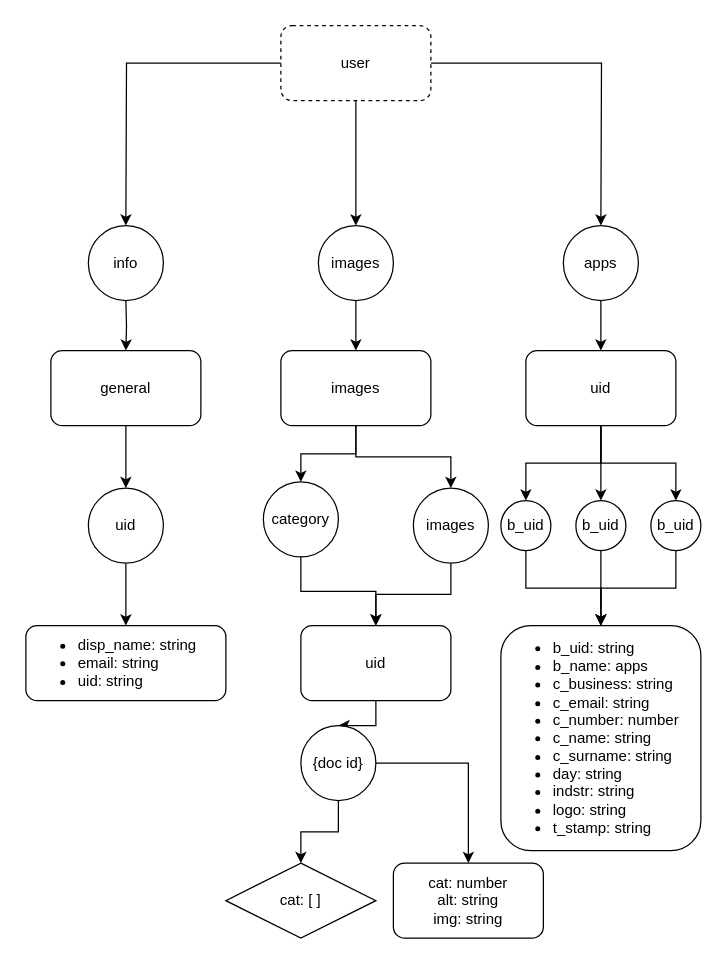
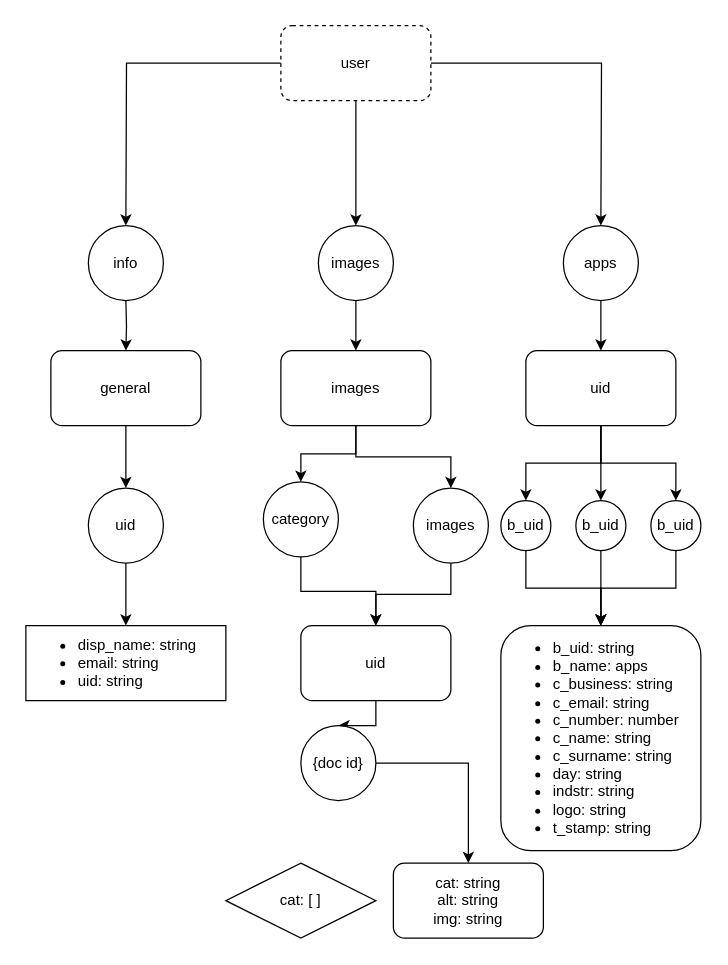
node "disp_name: string email: string uid: string": shape rounded rectangle -> rectangle
edge "{doc id}" -> "cat: [ ]": removed
node "cat: number alt: string img: string": label "cat: number alt: string img: string" -> "cat: string alt: string img: string"
